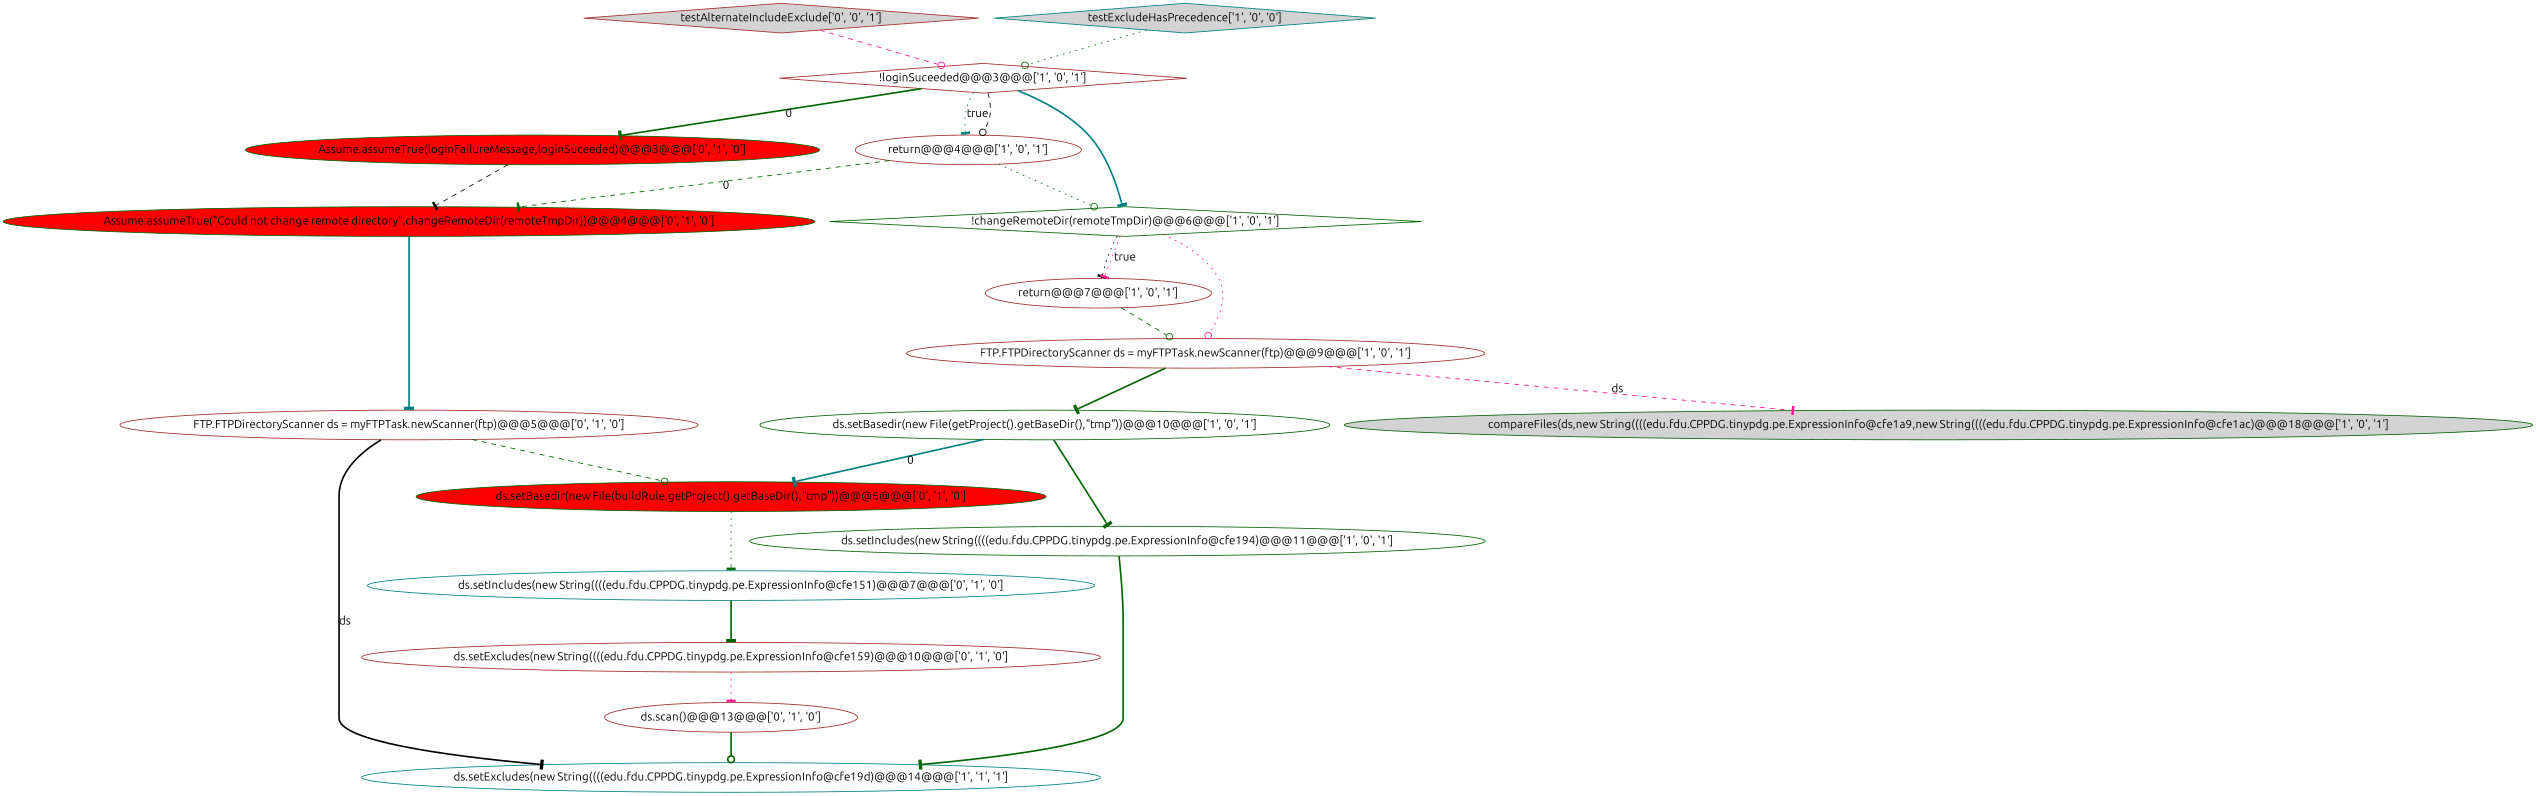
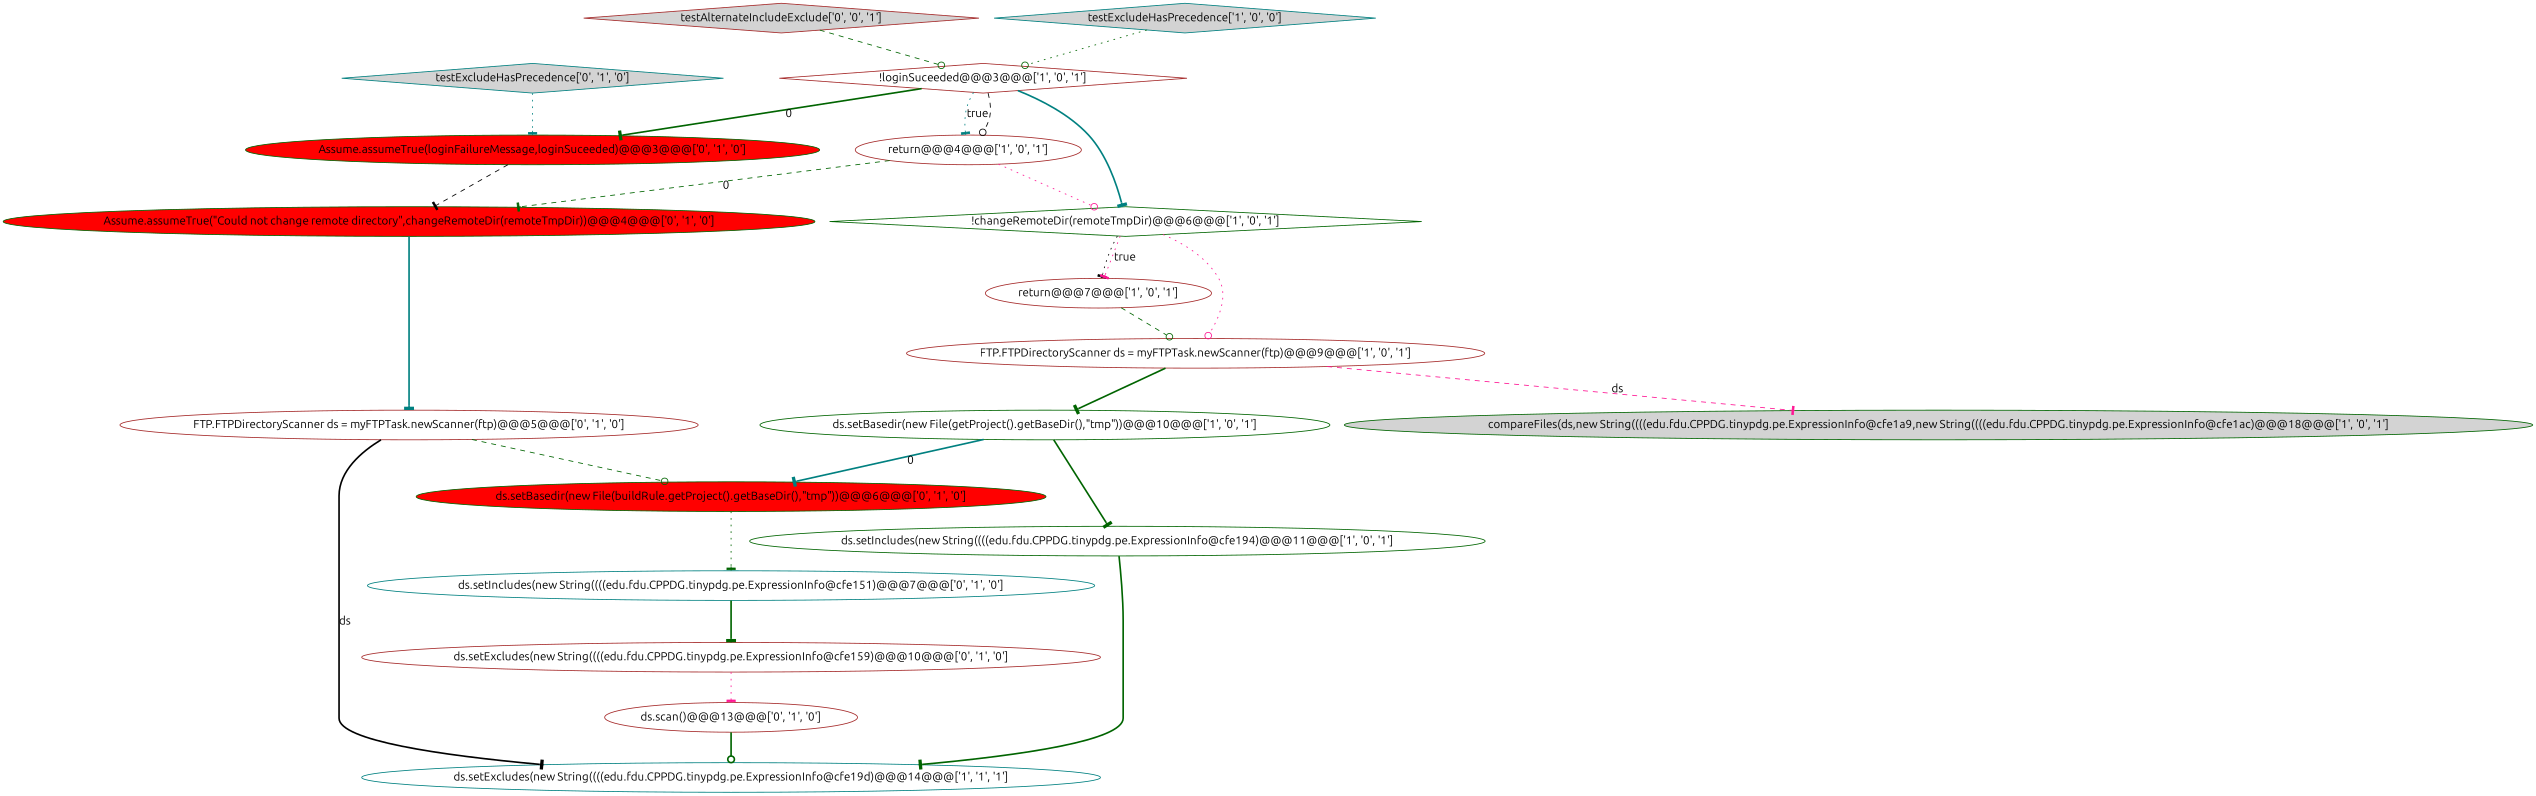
edge "testAlternateIncludeExclude['0', '0', '1']" -> "!loginSuceeded@@@3@@@['1', '0', '1']": color deeppink -> darkgreen
node "testExcludeHasPrecedence['0', '1', '0']": added
edge "return@@@4@@@['1', '0', '1']" -> "!changeRemoteDir(remoteTmpDir)@@@6@@@['1', '0', '1']": color darkgreen -> deeppink
